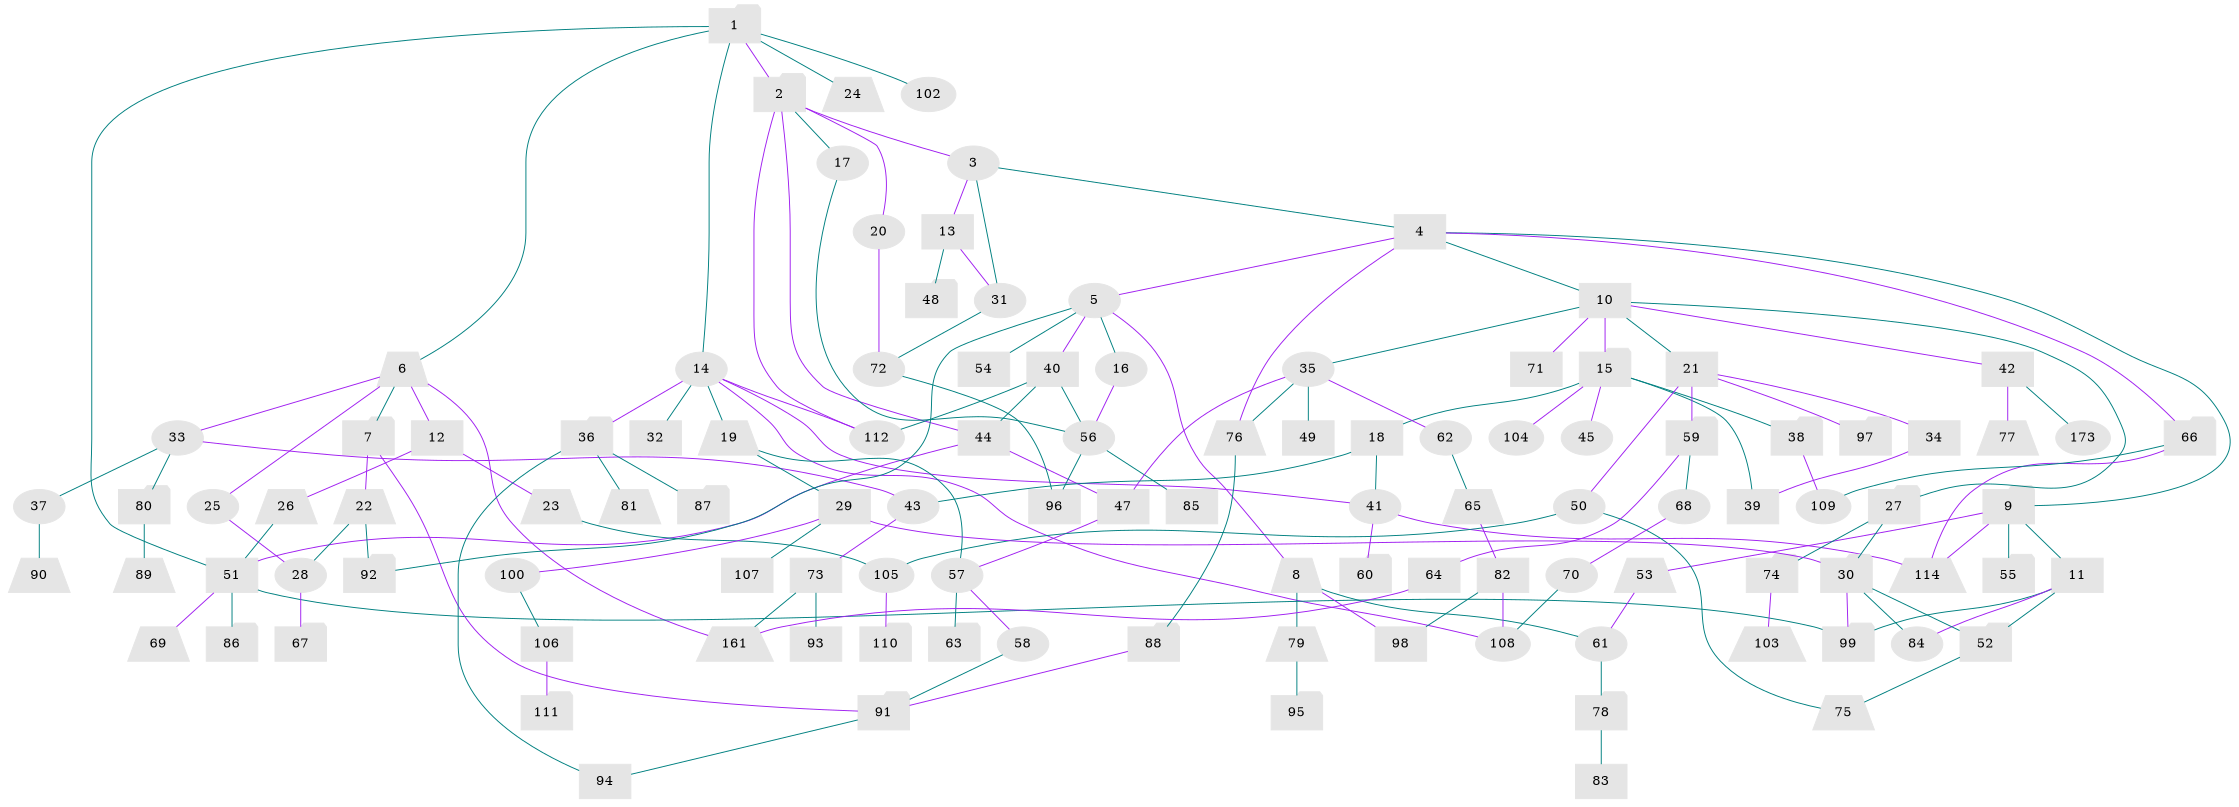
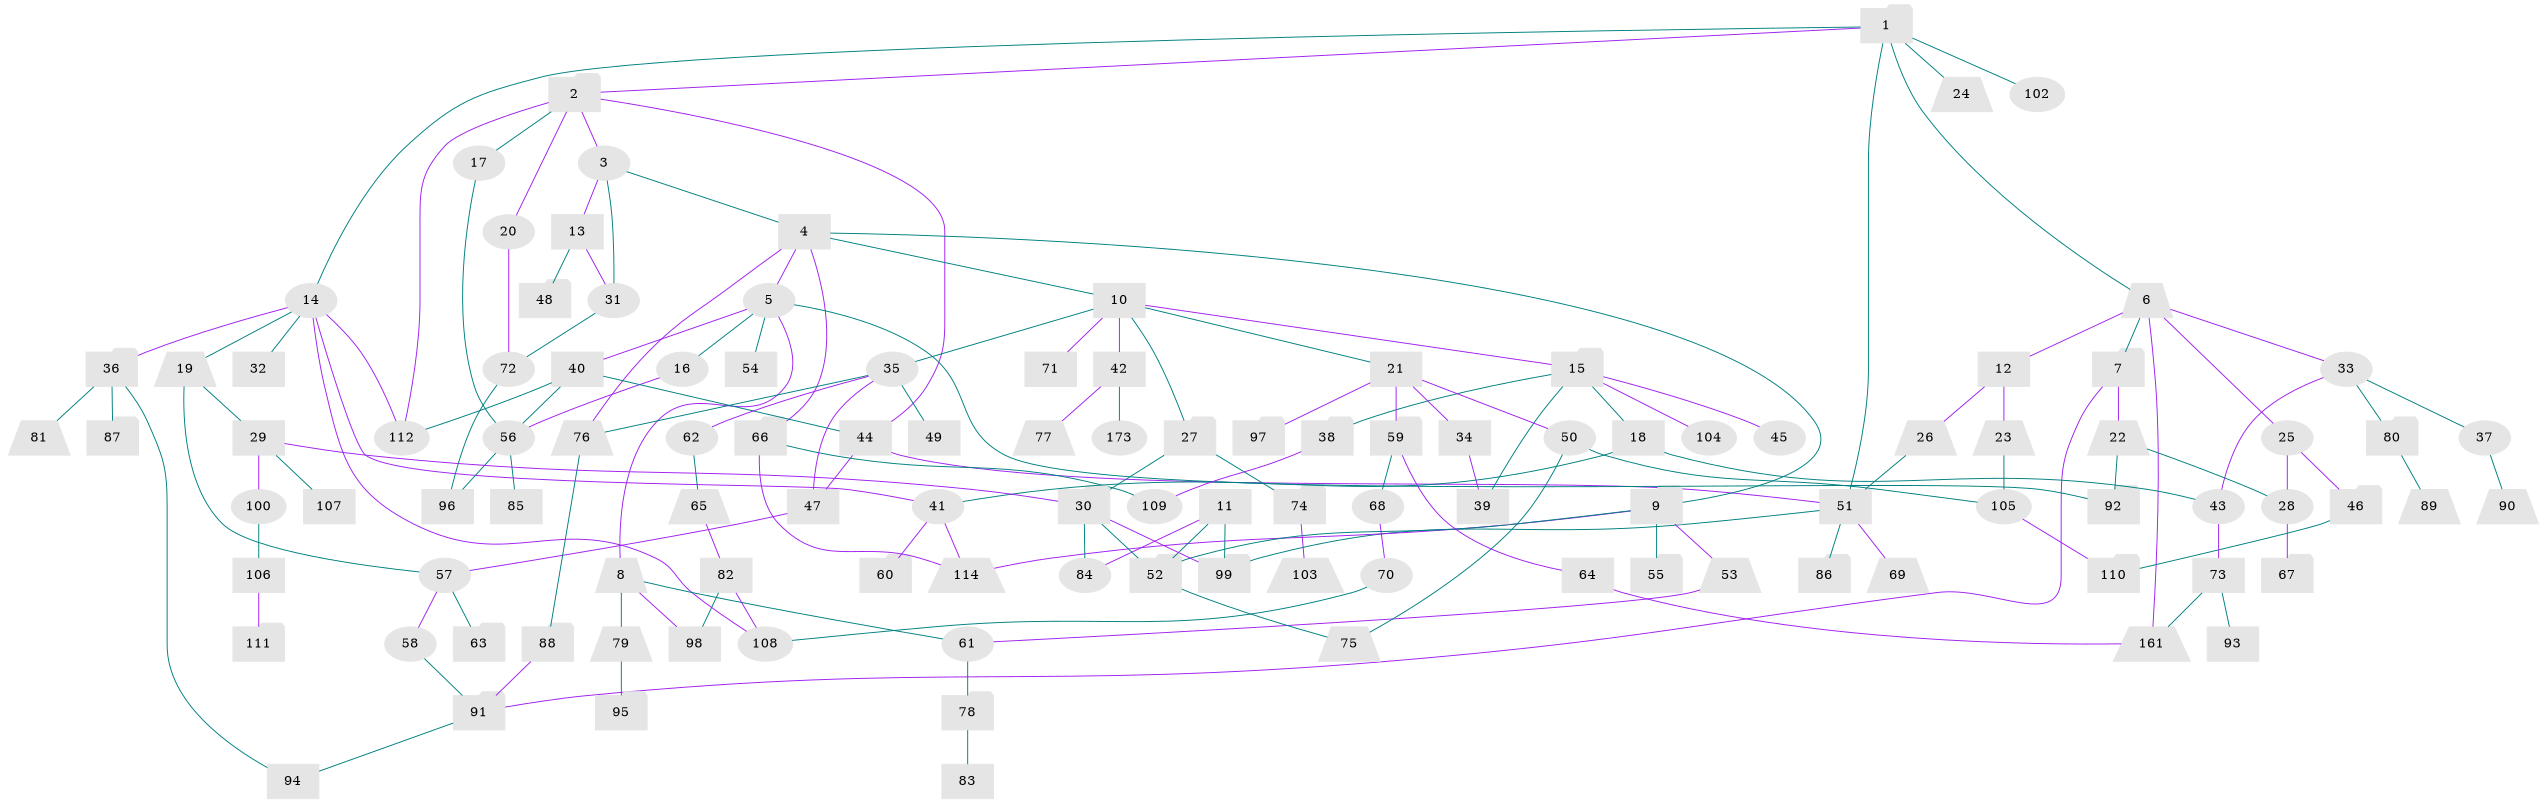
node "46": added
edge "9" -- "11": now "9" -- "52"
